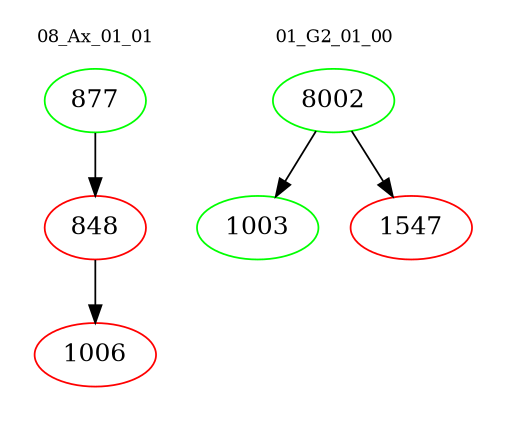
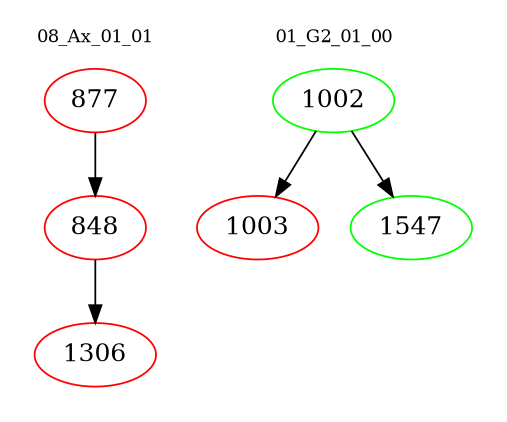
node "877": color green -> red
node "8002": label "8002" -> "1002"
node "1003": color green -> red
node "1547": color red -> green
node "1006": label "1006" -> "1306"
